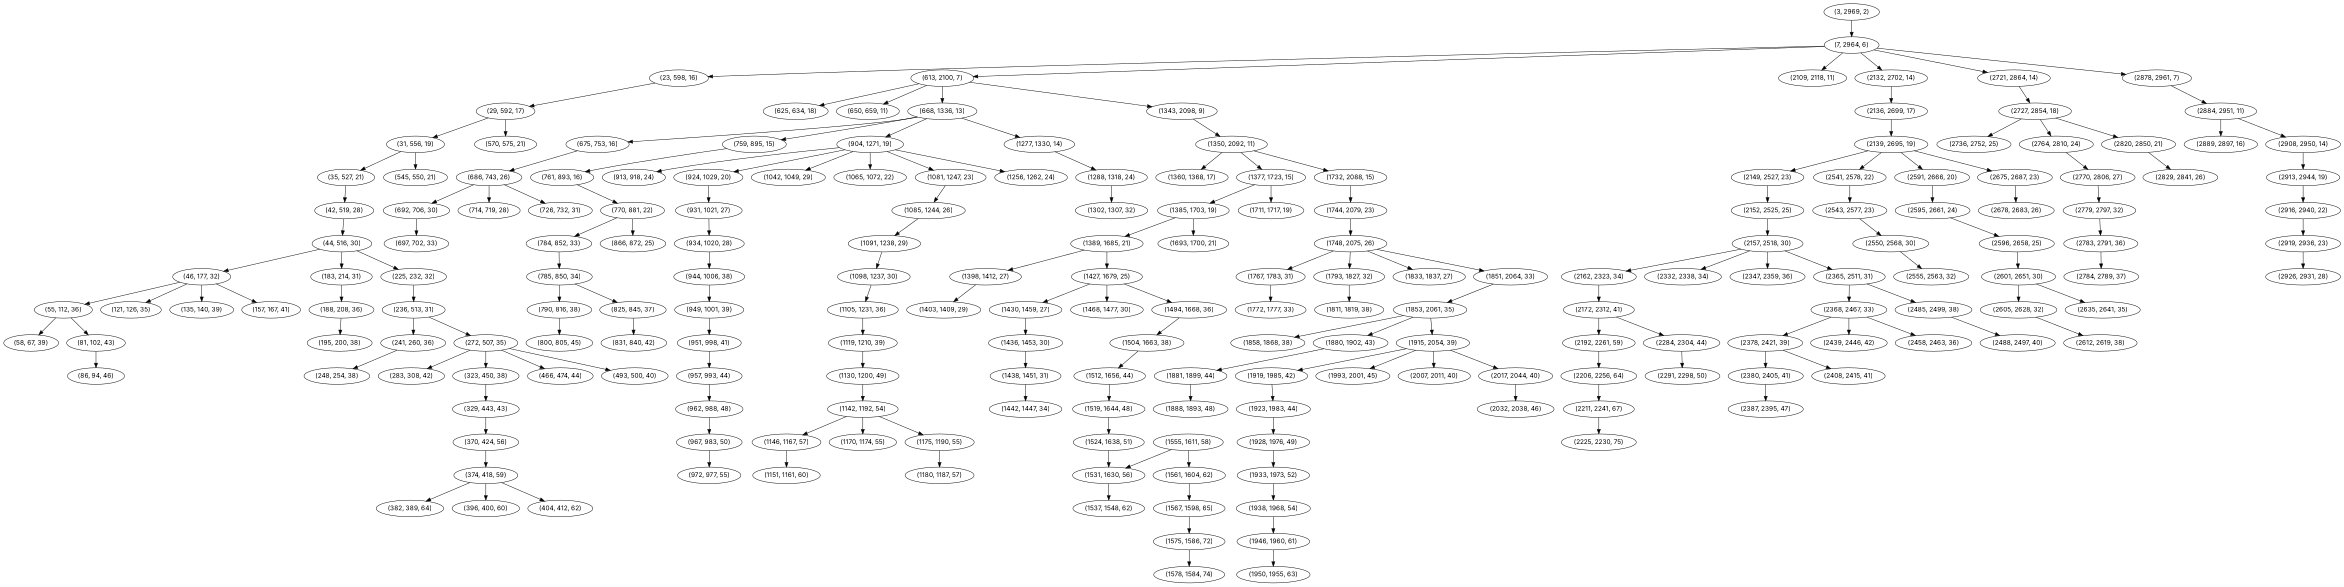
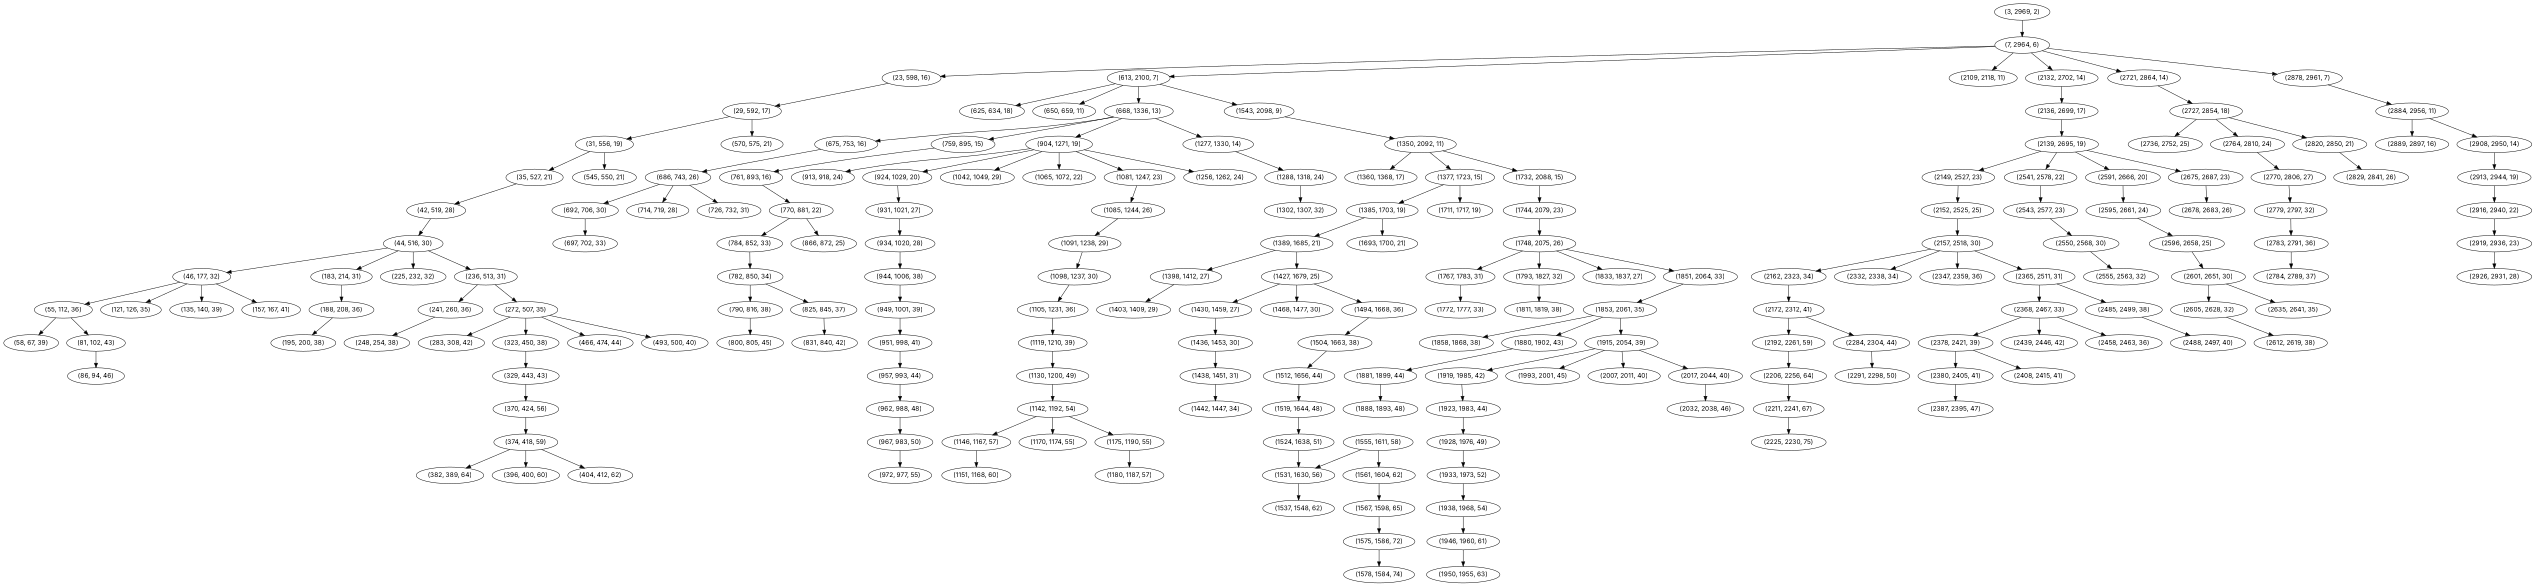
node "(1343, 2098, 9)": label "(1343, 2098, 9)" -> "(1543, 2098, 9)"
node "(2884, 2951, 11)": label "(2884, 2951, 11)" -> "(2884, 2956, 11)"
node "(785, 850, 34)": label "(785, 850, 34)" -> "(782, 850, 34)"
edge "(225, 232, 32)" -> "(236, 513, 31)": now "(44, 516, 30)" -> "(236, 513, 31)"
node "(1151, 1161, 60)": label "(1151, 1161, 60)" -> "(1151, 1168, 60)"
